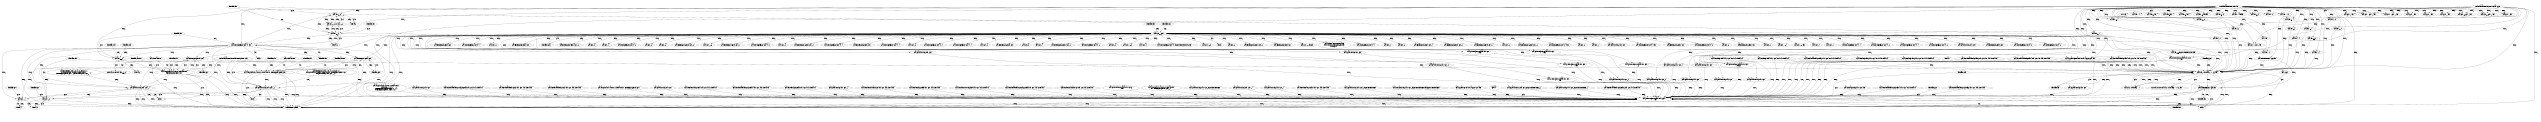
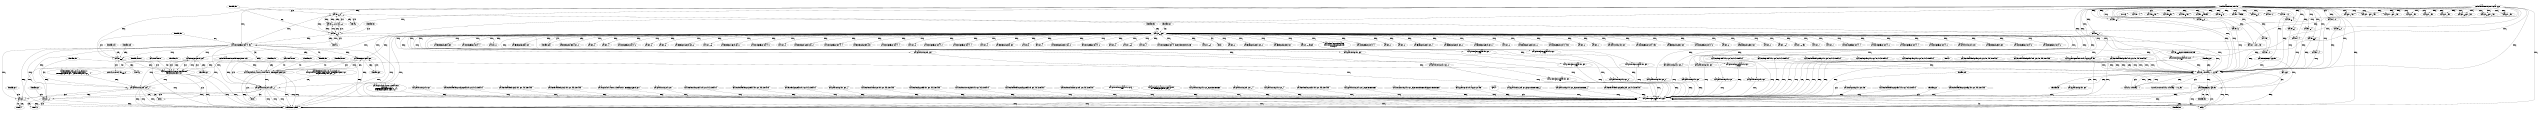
node "(Call,len % 2)": removed
